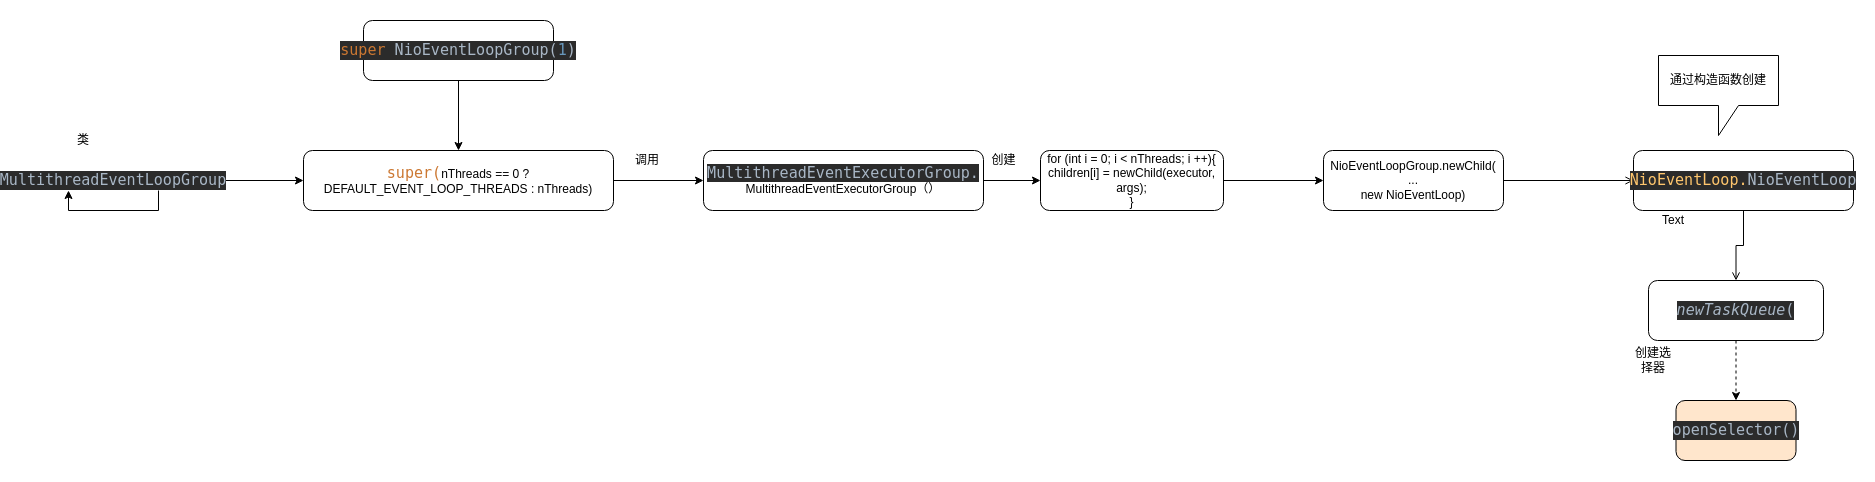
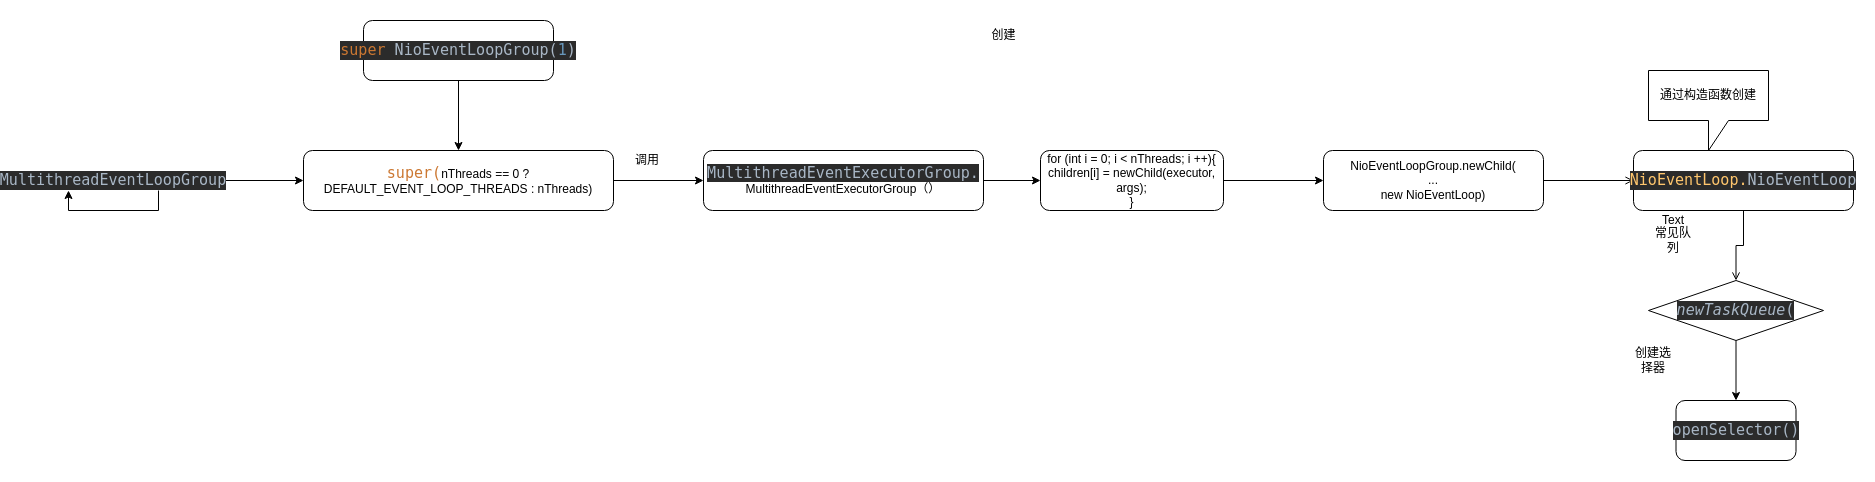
node "通过构造函数创建": moved (1719, 96) -> (1709, 111)
node "类": removed
node "创建": moved (1004, 161) -> (1004, 36)
node "NioEventLoopGroup.newChild( ... new NioEventLoop)": size 180x60 -> 220x60
node "常见队列": added
node "newTaskQueue(": shape rounded rectangle -> diamond
edge "newTaskQueue(" -> "openSelector()": style dashed -> solid
node "openSelector()": fillcolor #ffe6cc -> #ffffff
